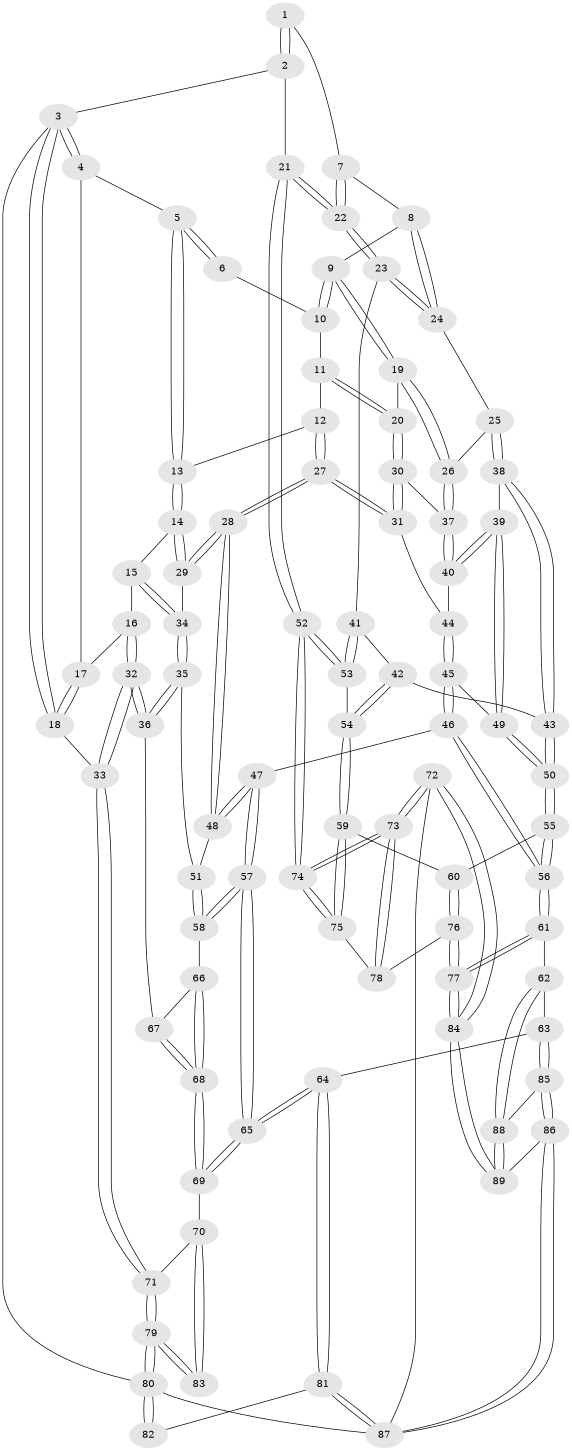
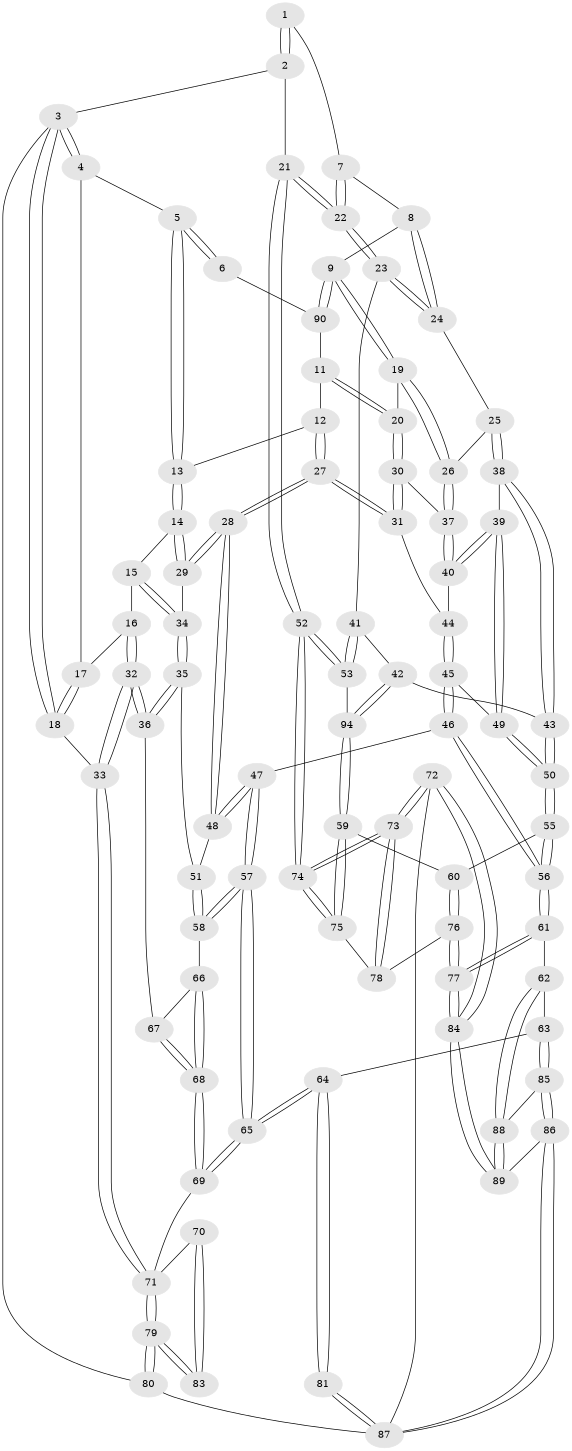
node "10": label "10" -> "90"
node "54": label "54" -> "94"
edge "69" -- "70": now "69" -- "71"
node "82": removed
